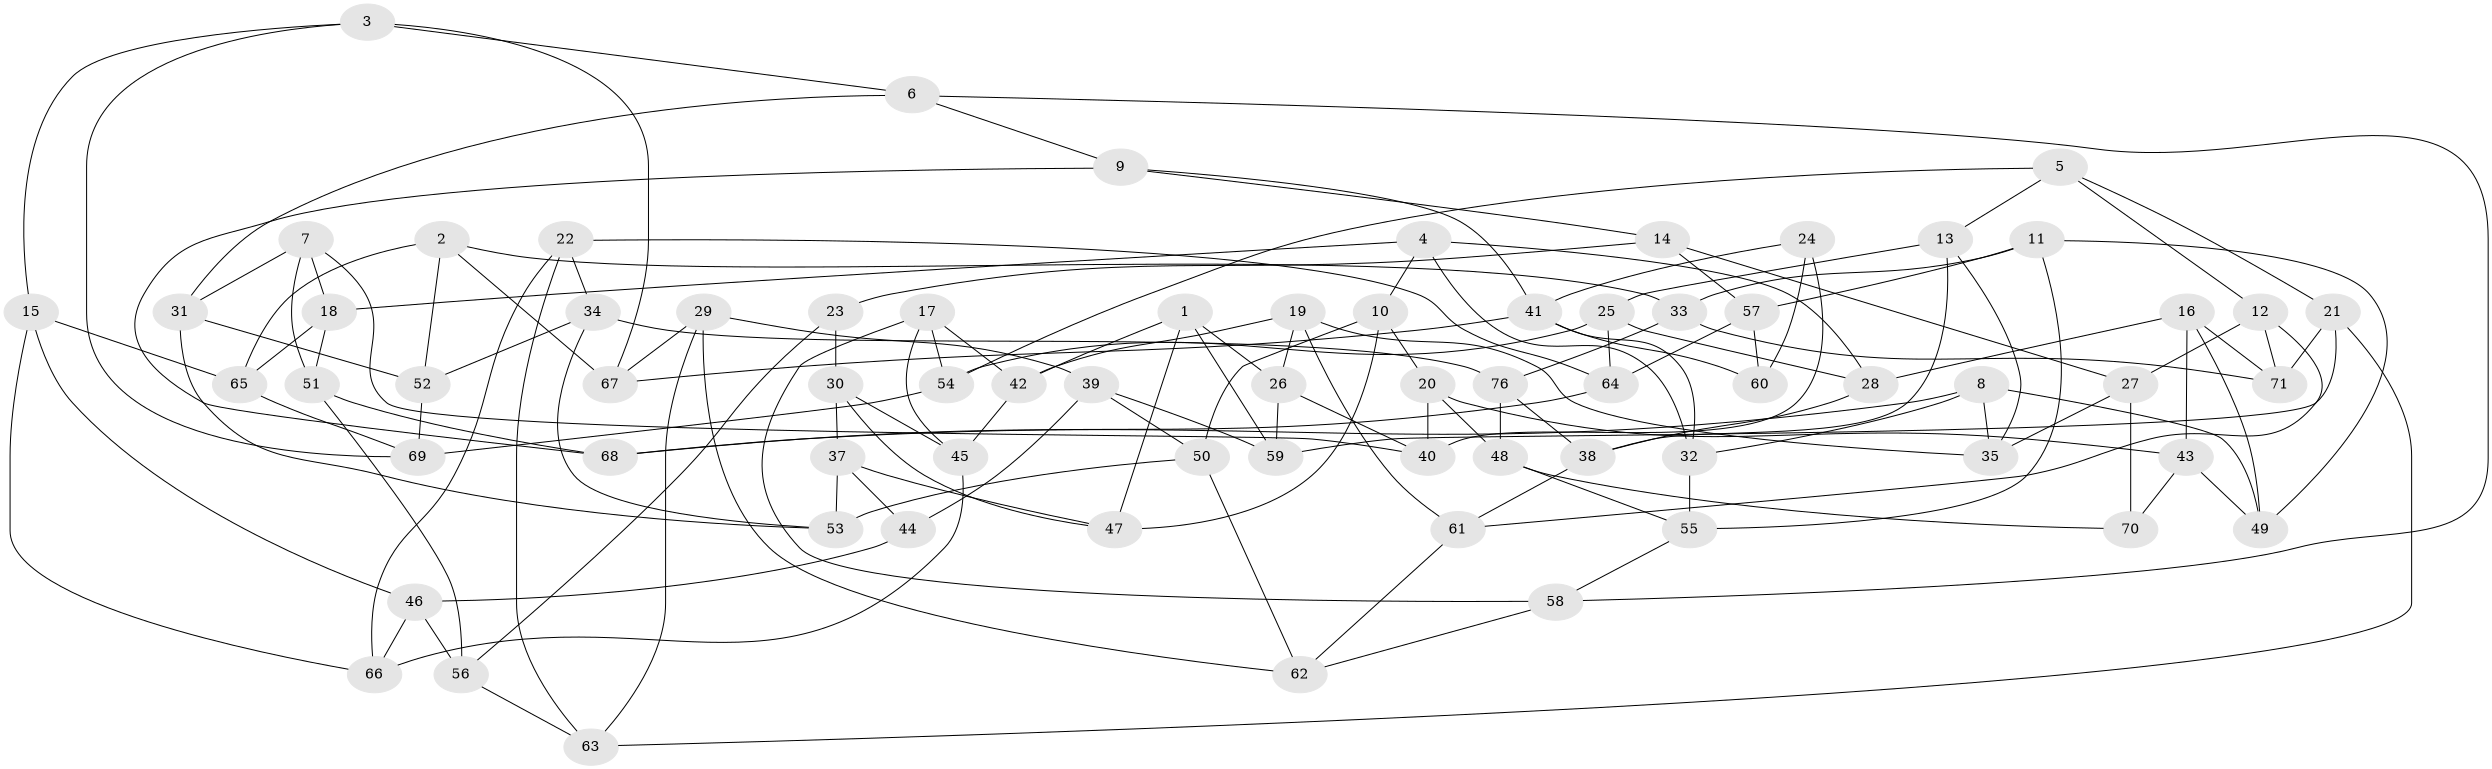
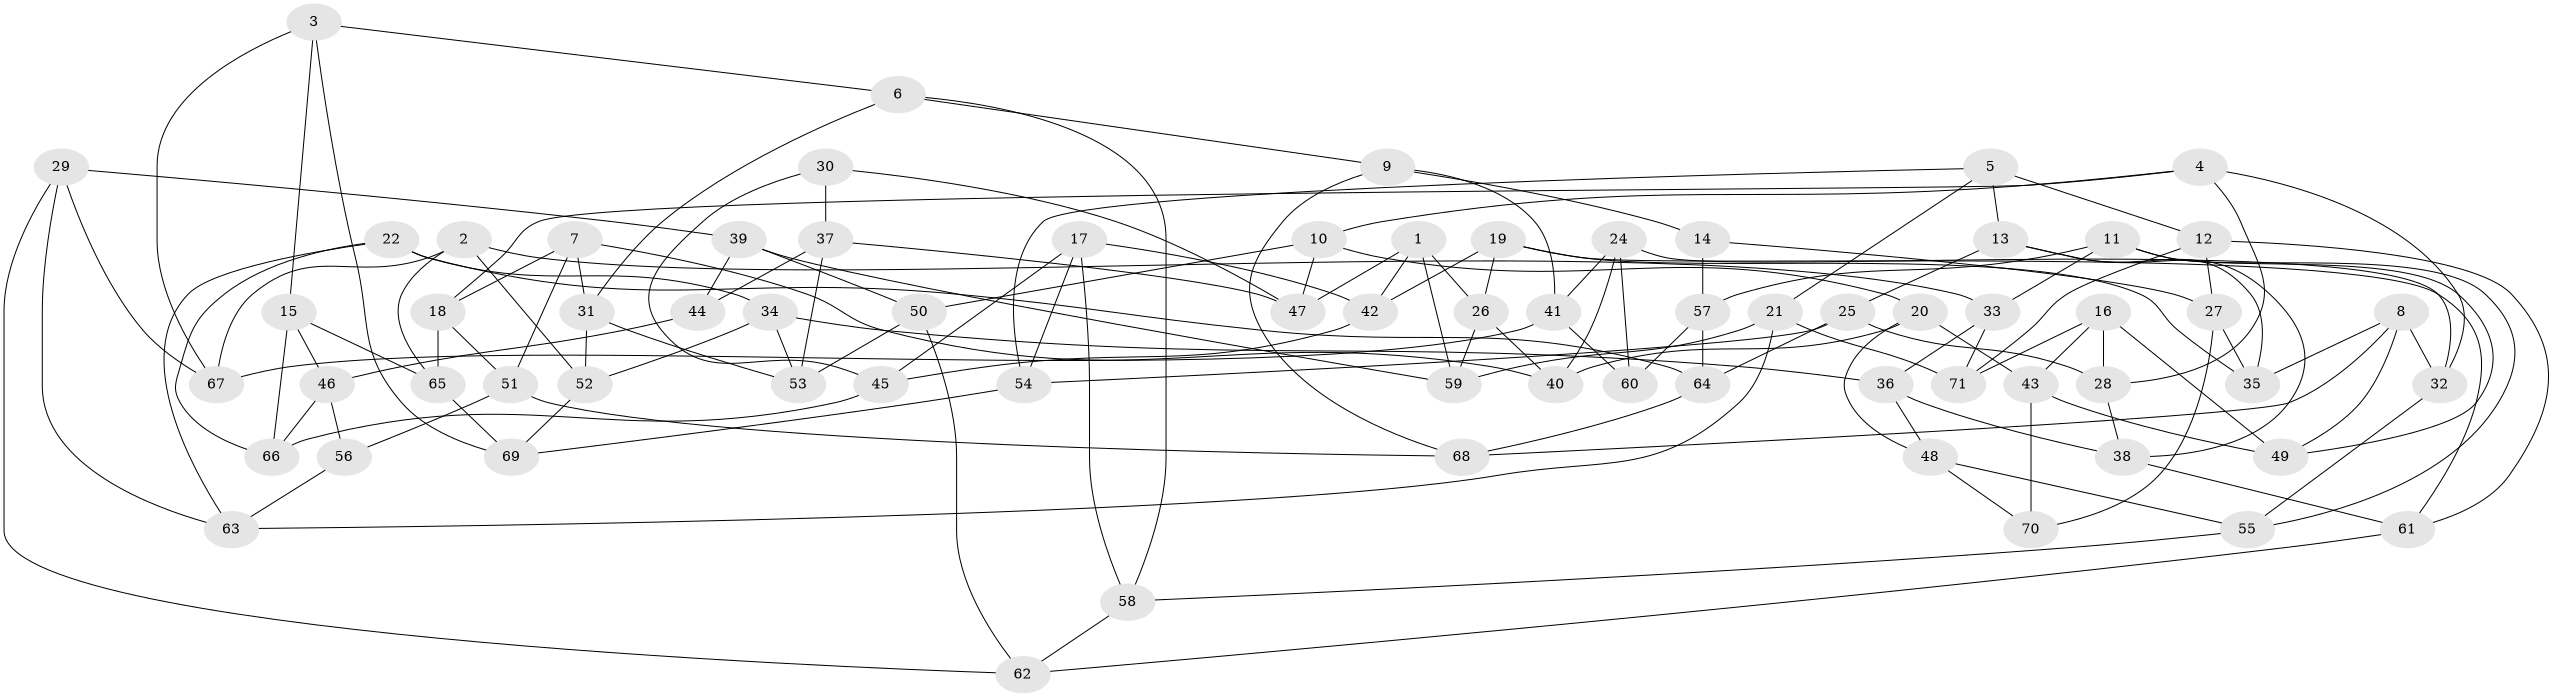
node "23": removed
edge "41" -- "32": now "24" -- "32"
node "76": label "76" -> "36"
